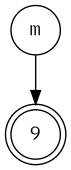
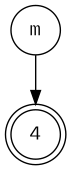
node "9": label "9" -> "4"
